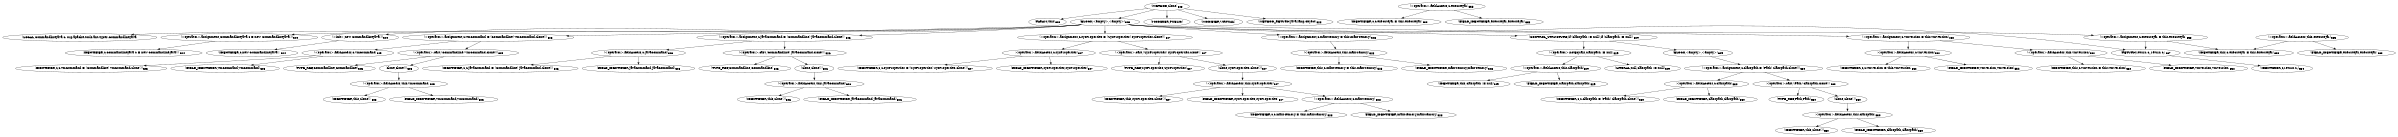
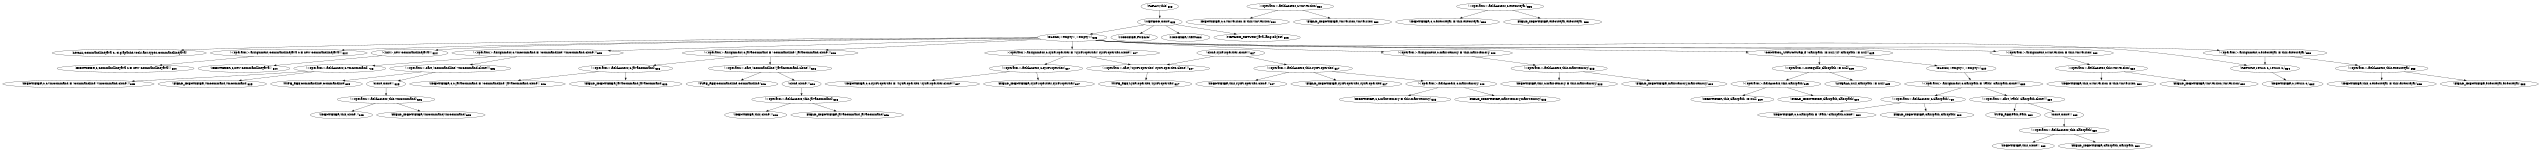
edge "(METHOD,clone)" -> "(PARAM,this)": reversed
edge "(<operator>.assignment,c.vmVersion = this.vmVersion)" -> "(<operator>.fieldAccess,c.vmVersion)": removed
edge "(<operator>.assignment,c.executeJar = this.executeJar)" -> "(IDENTIFIER,this,c.executeJar = this.executeJar)": now "(<operator>.assignment,c.executeJar = this.executeJar)" -> "(<operator>.fieldAccess,this.executeJar)"
node "(<operator>.fieldAccess,c.vmCommand)": text "325" -> "725"
node "(RETURN,return c;,return c;)": text "337" -> "334"
edge "(<operator>.cast,(SysProperties) sysProperties.clone())" -> "(clone,sysProperties.clone())": reversed
node "(<operator>.fieldAccess,c.classpath)": text "330" -> "730"
